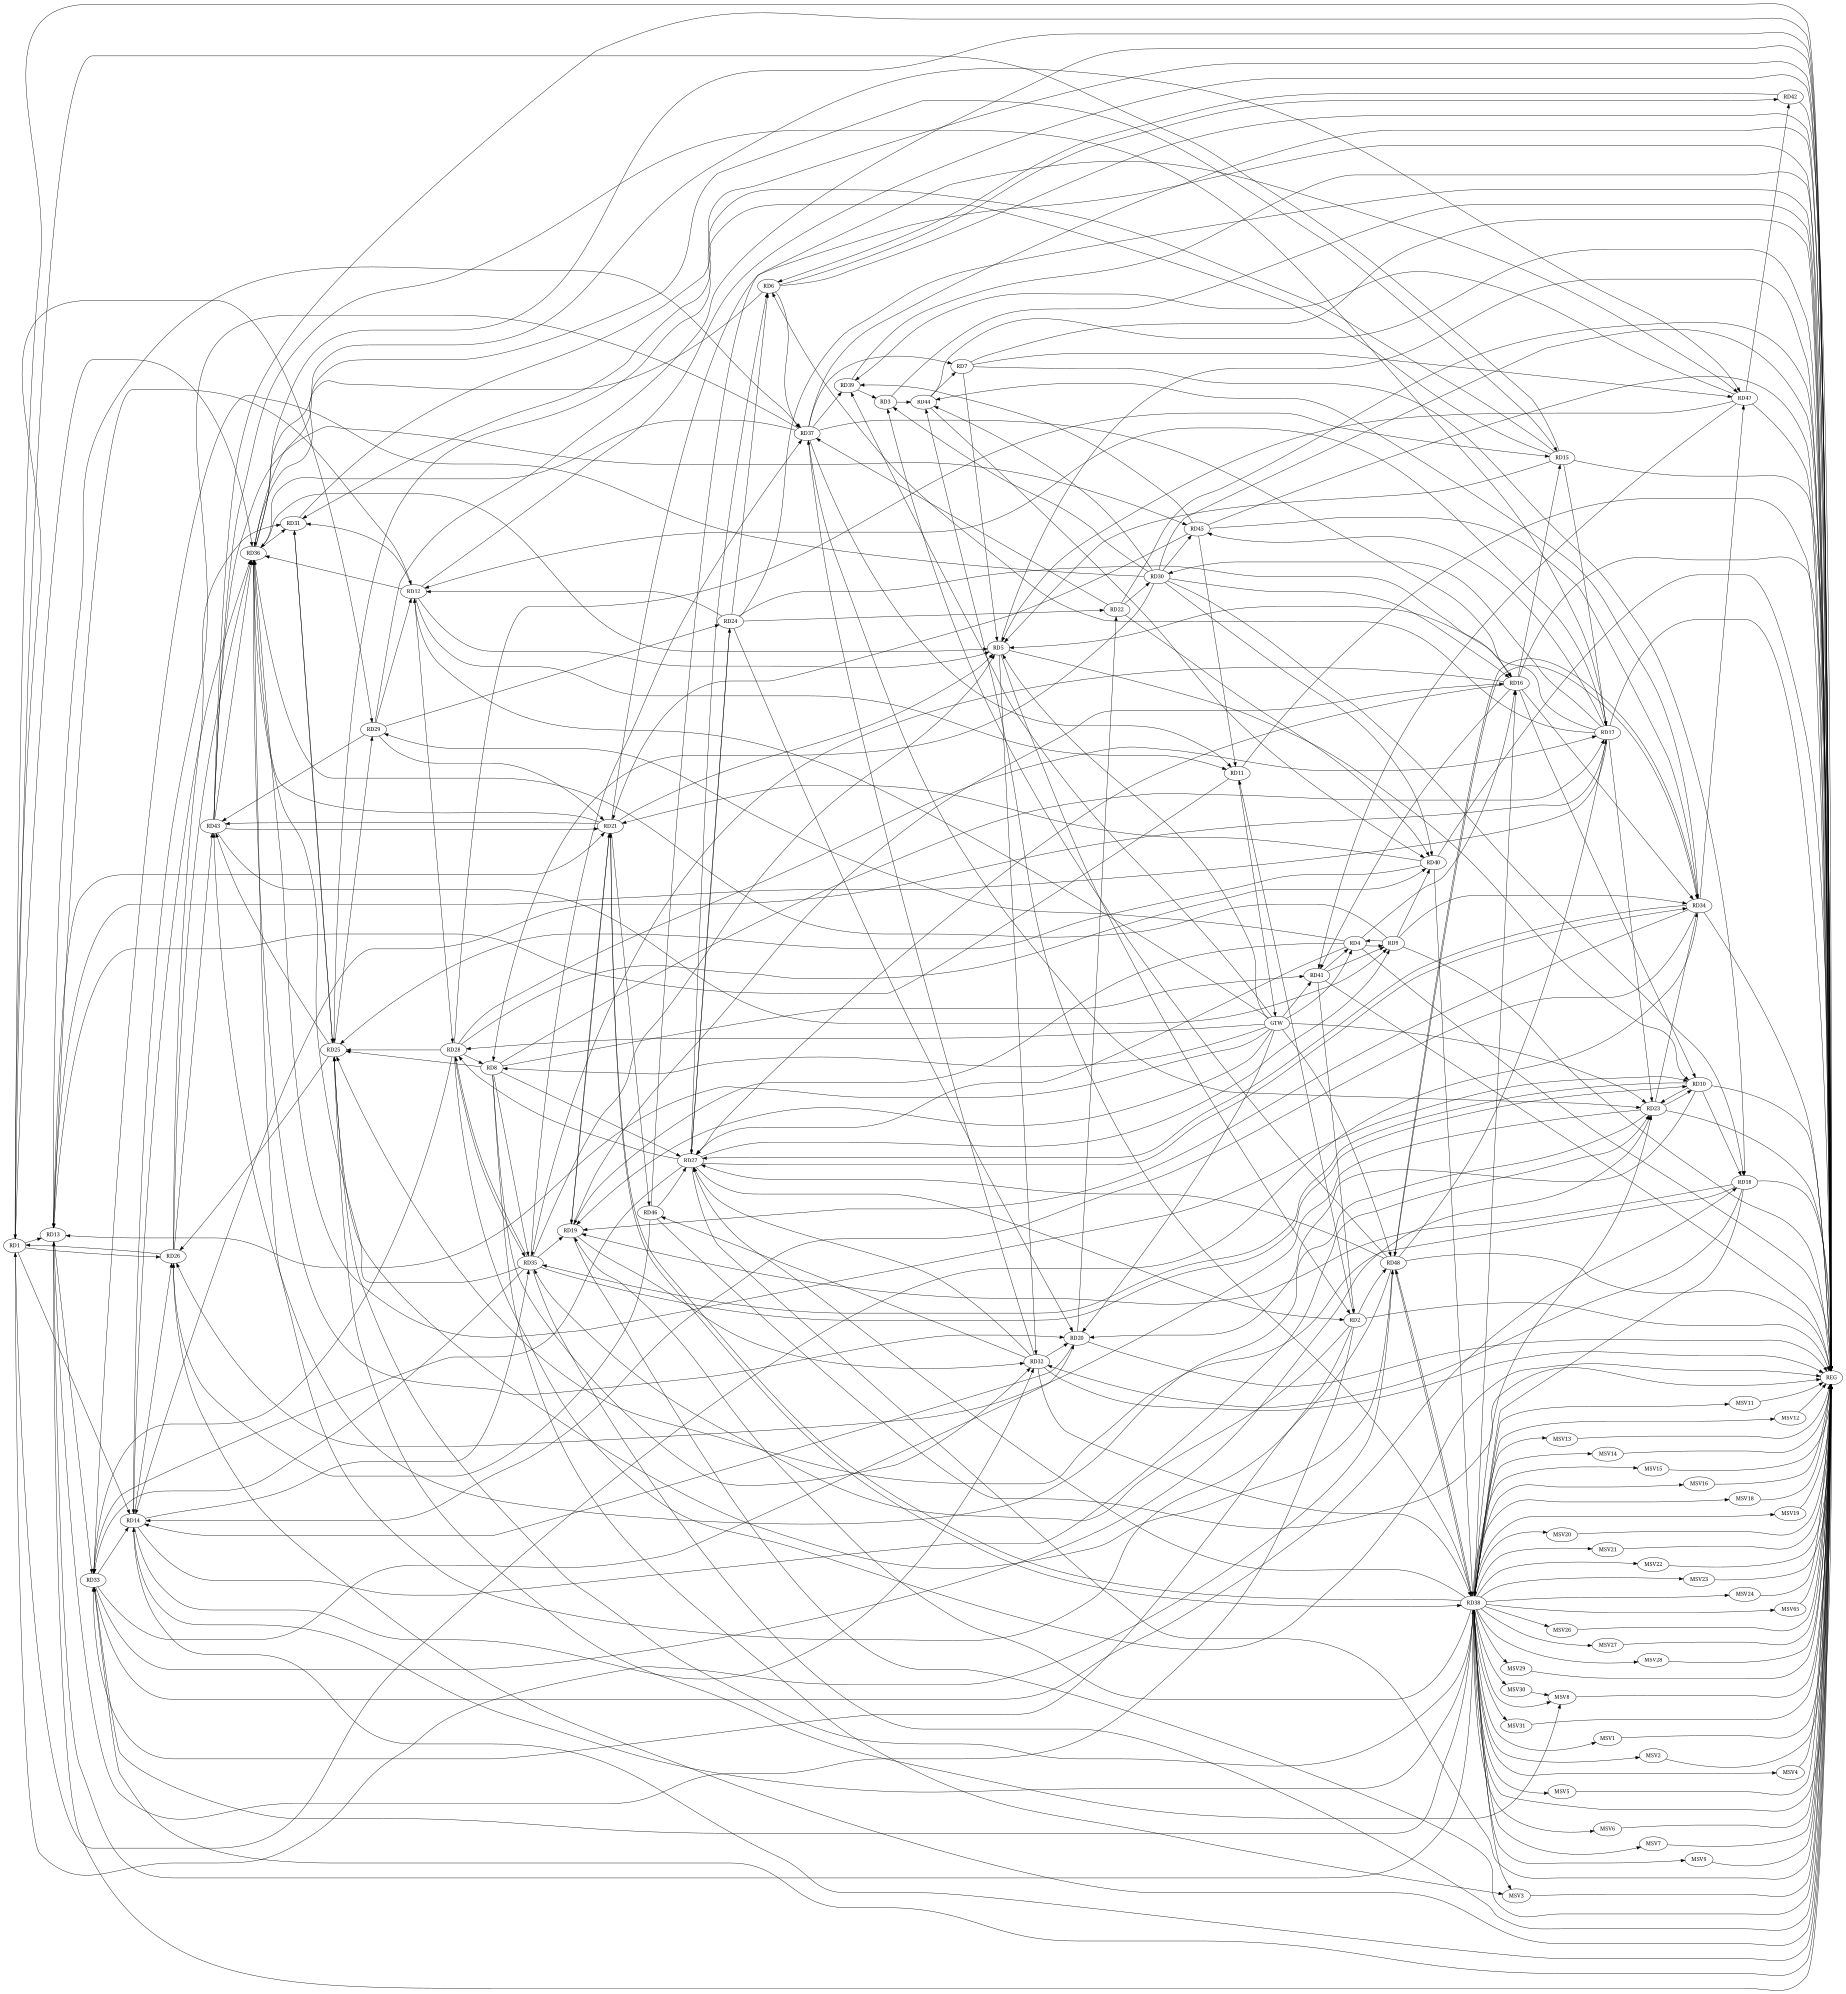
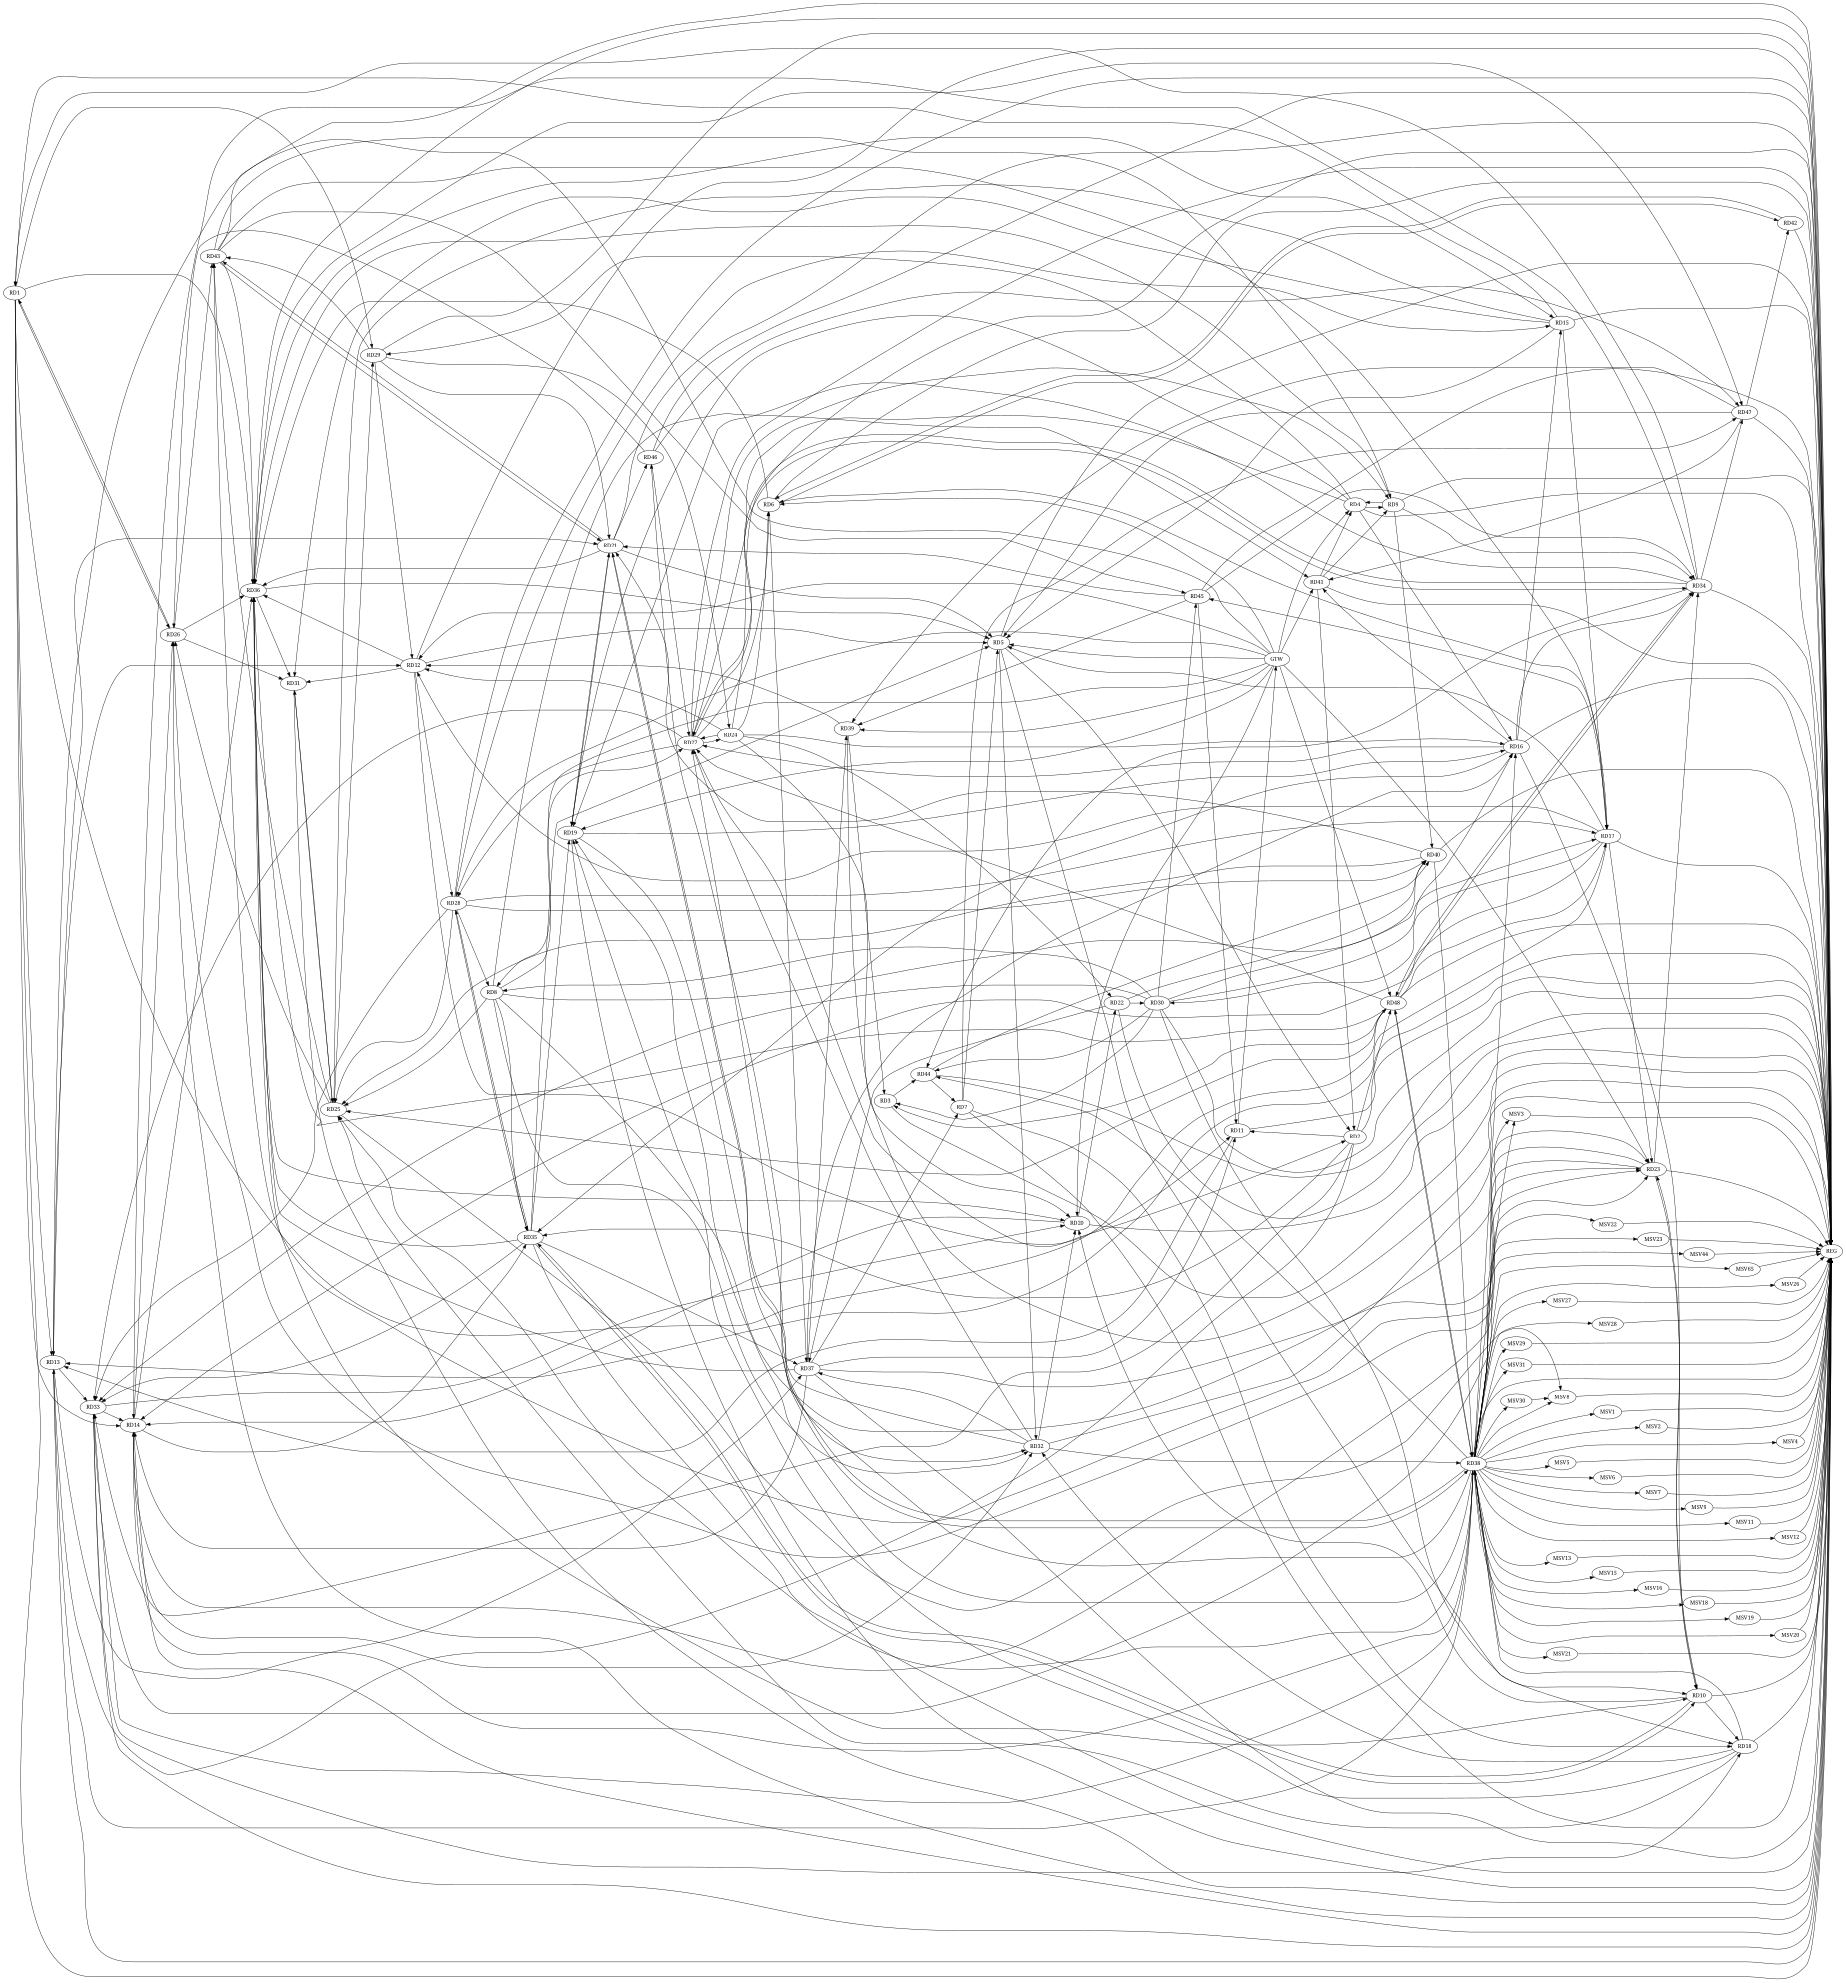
edge "GTW" -> "RD6": added
edge "RD39" -> "RD12": added
node "MSV14": removed
node "MSV24": label "MSV24" -> "MSV44"
